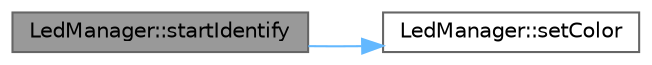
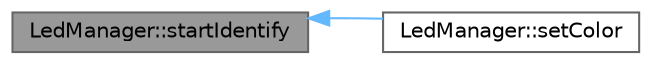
edge "LedManager::startIdentify" -> "LedManager::setColor": reversed
